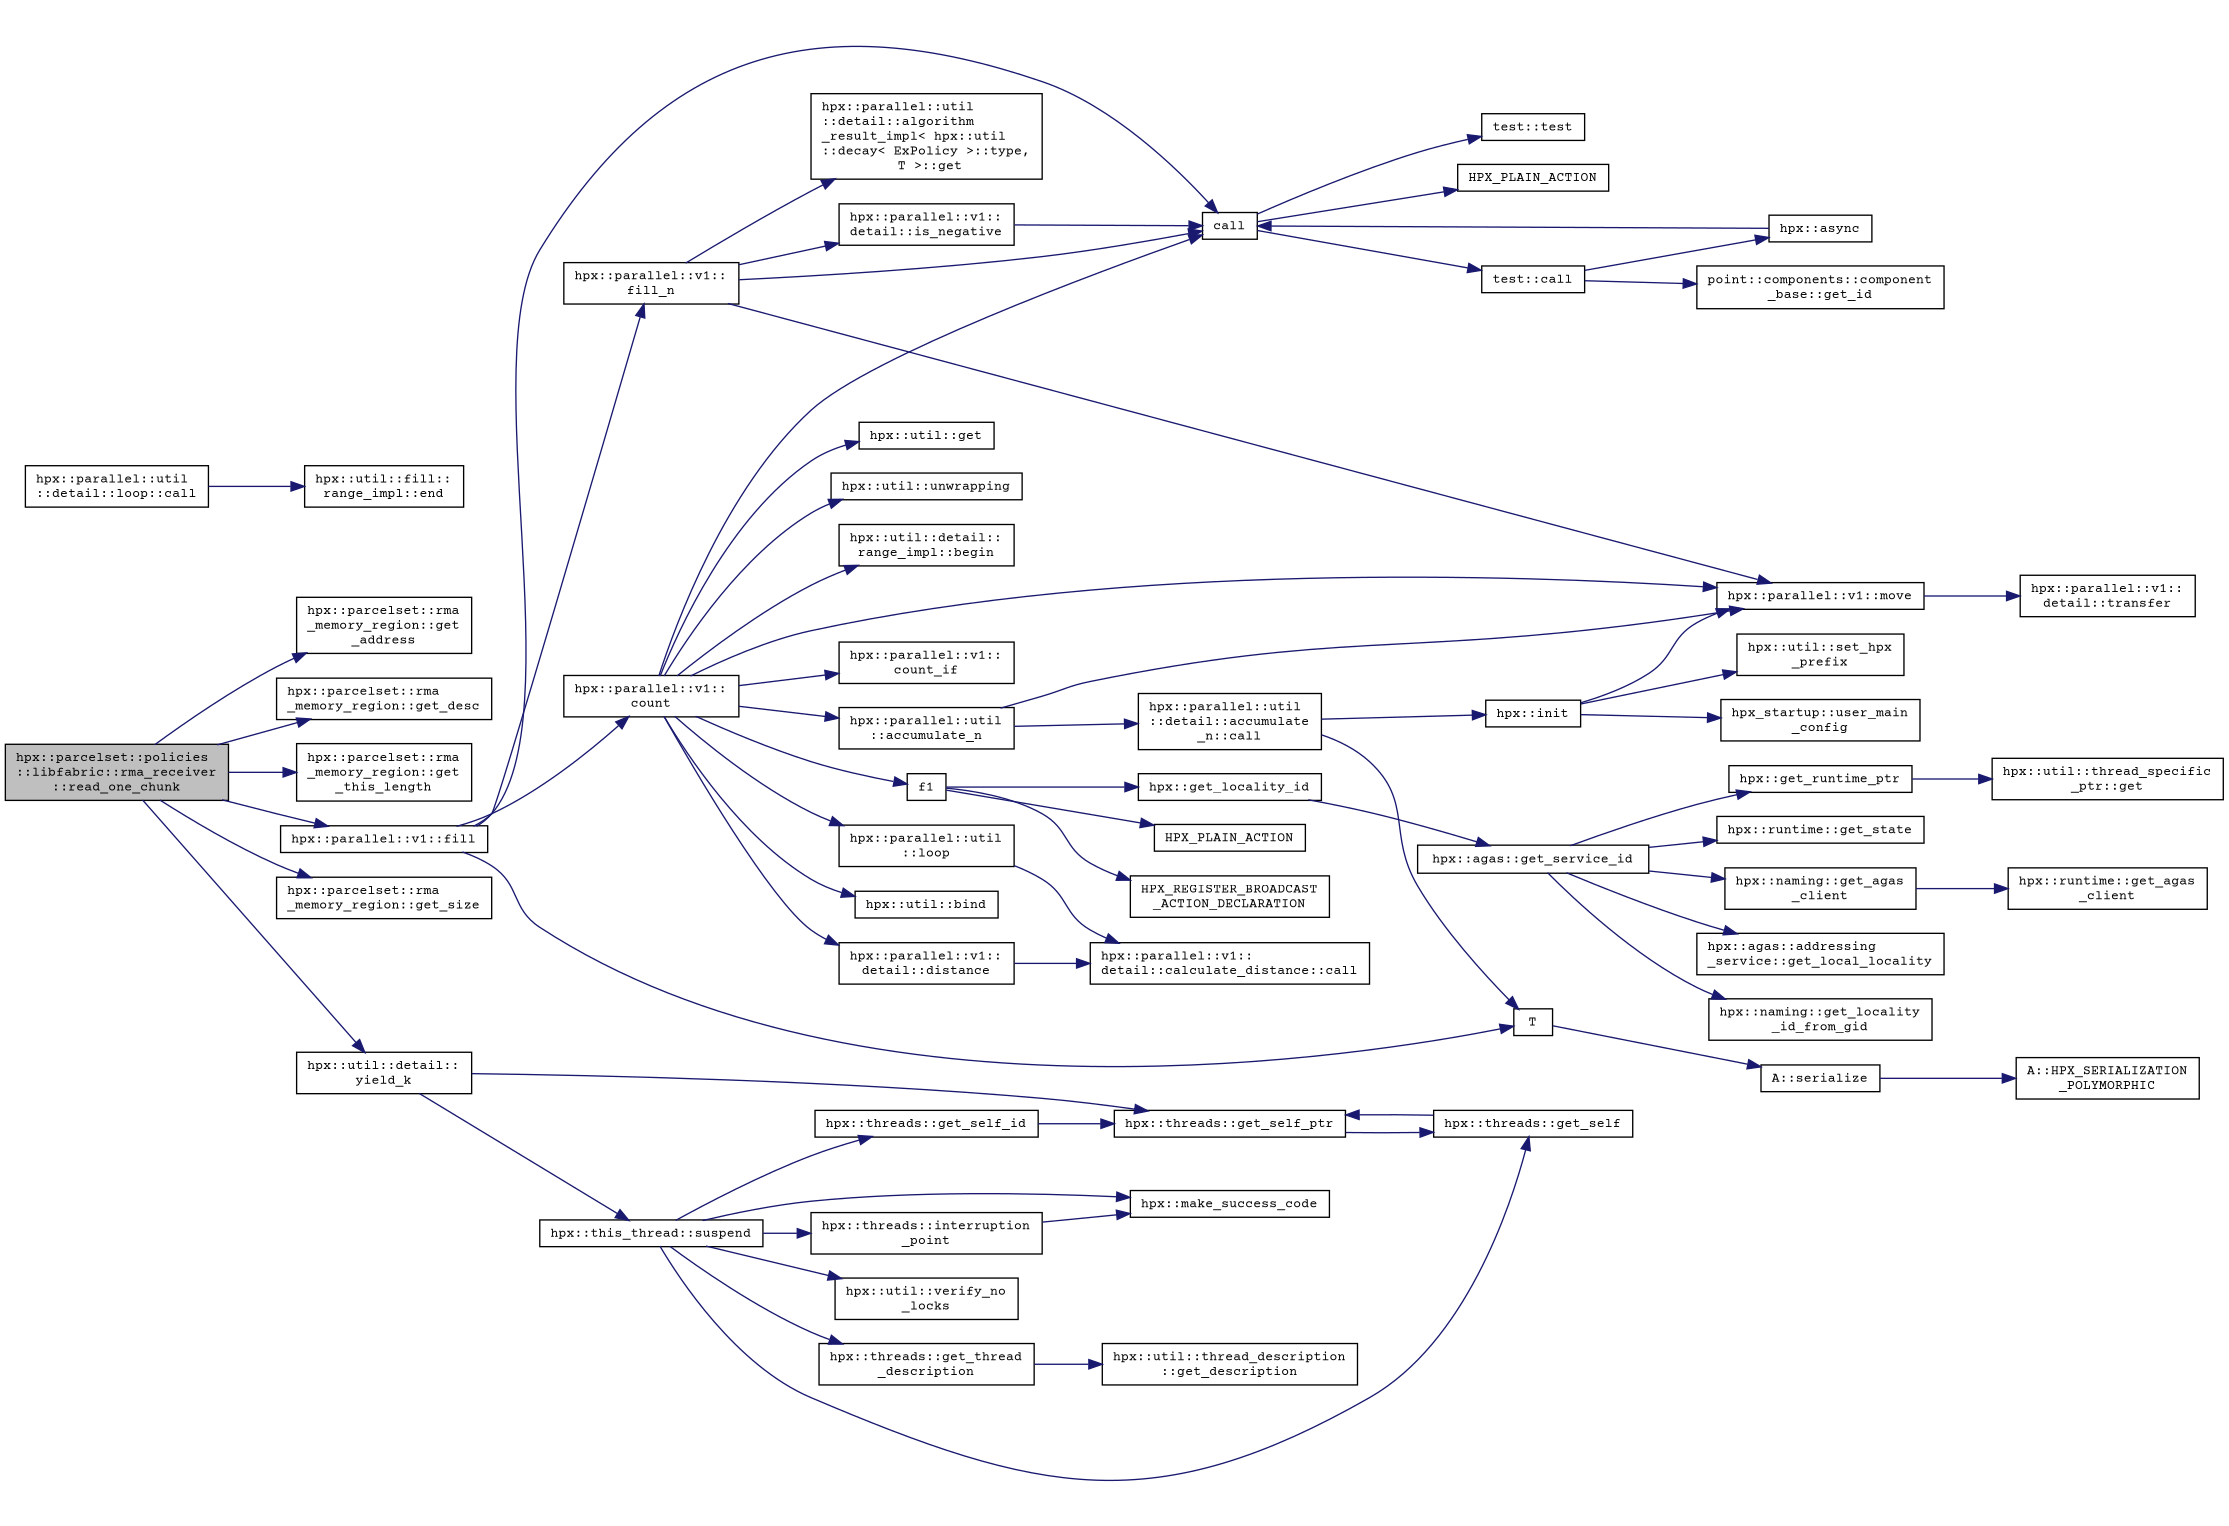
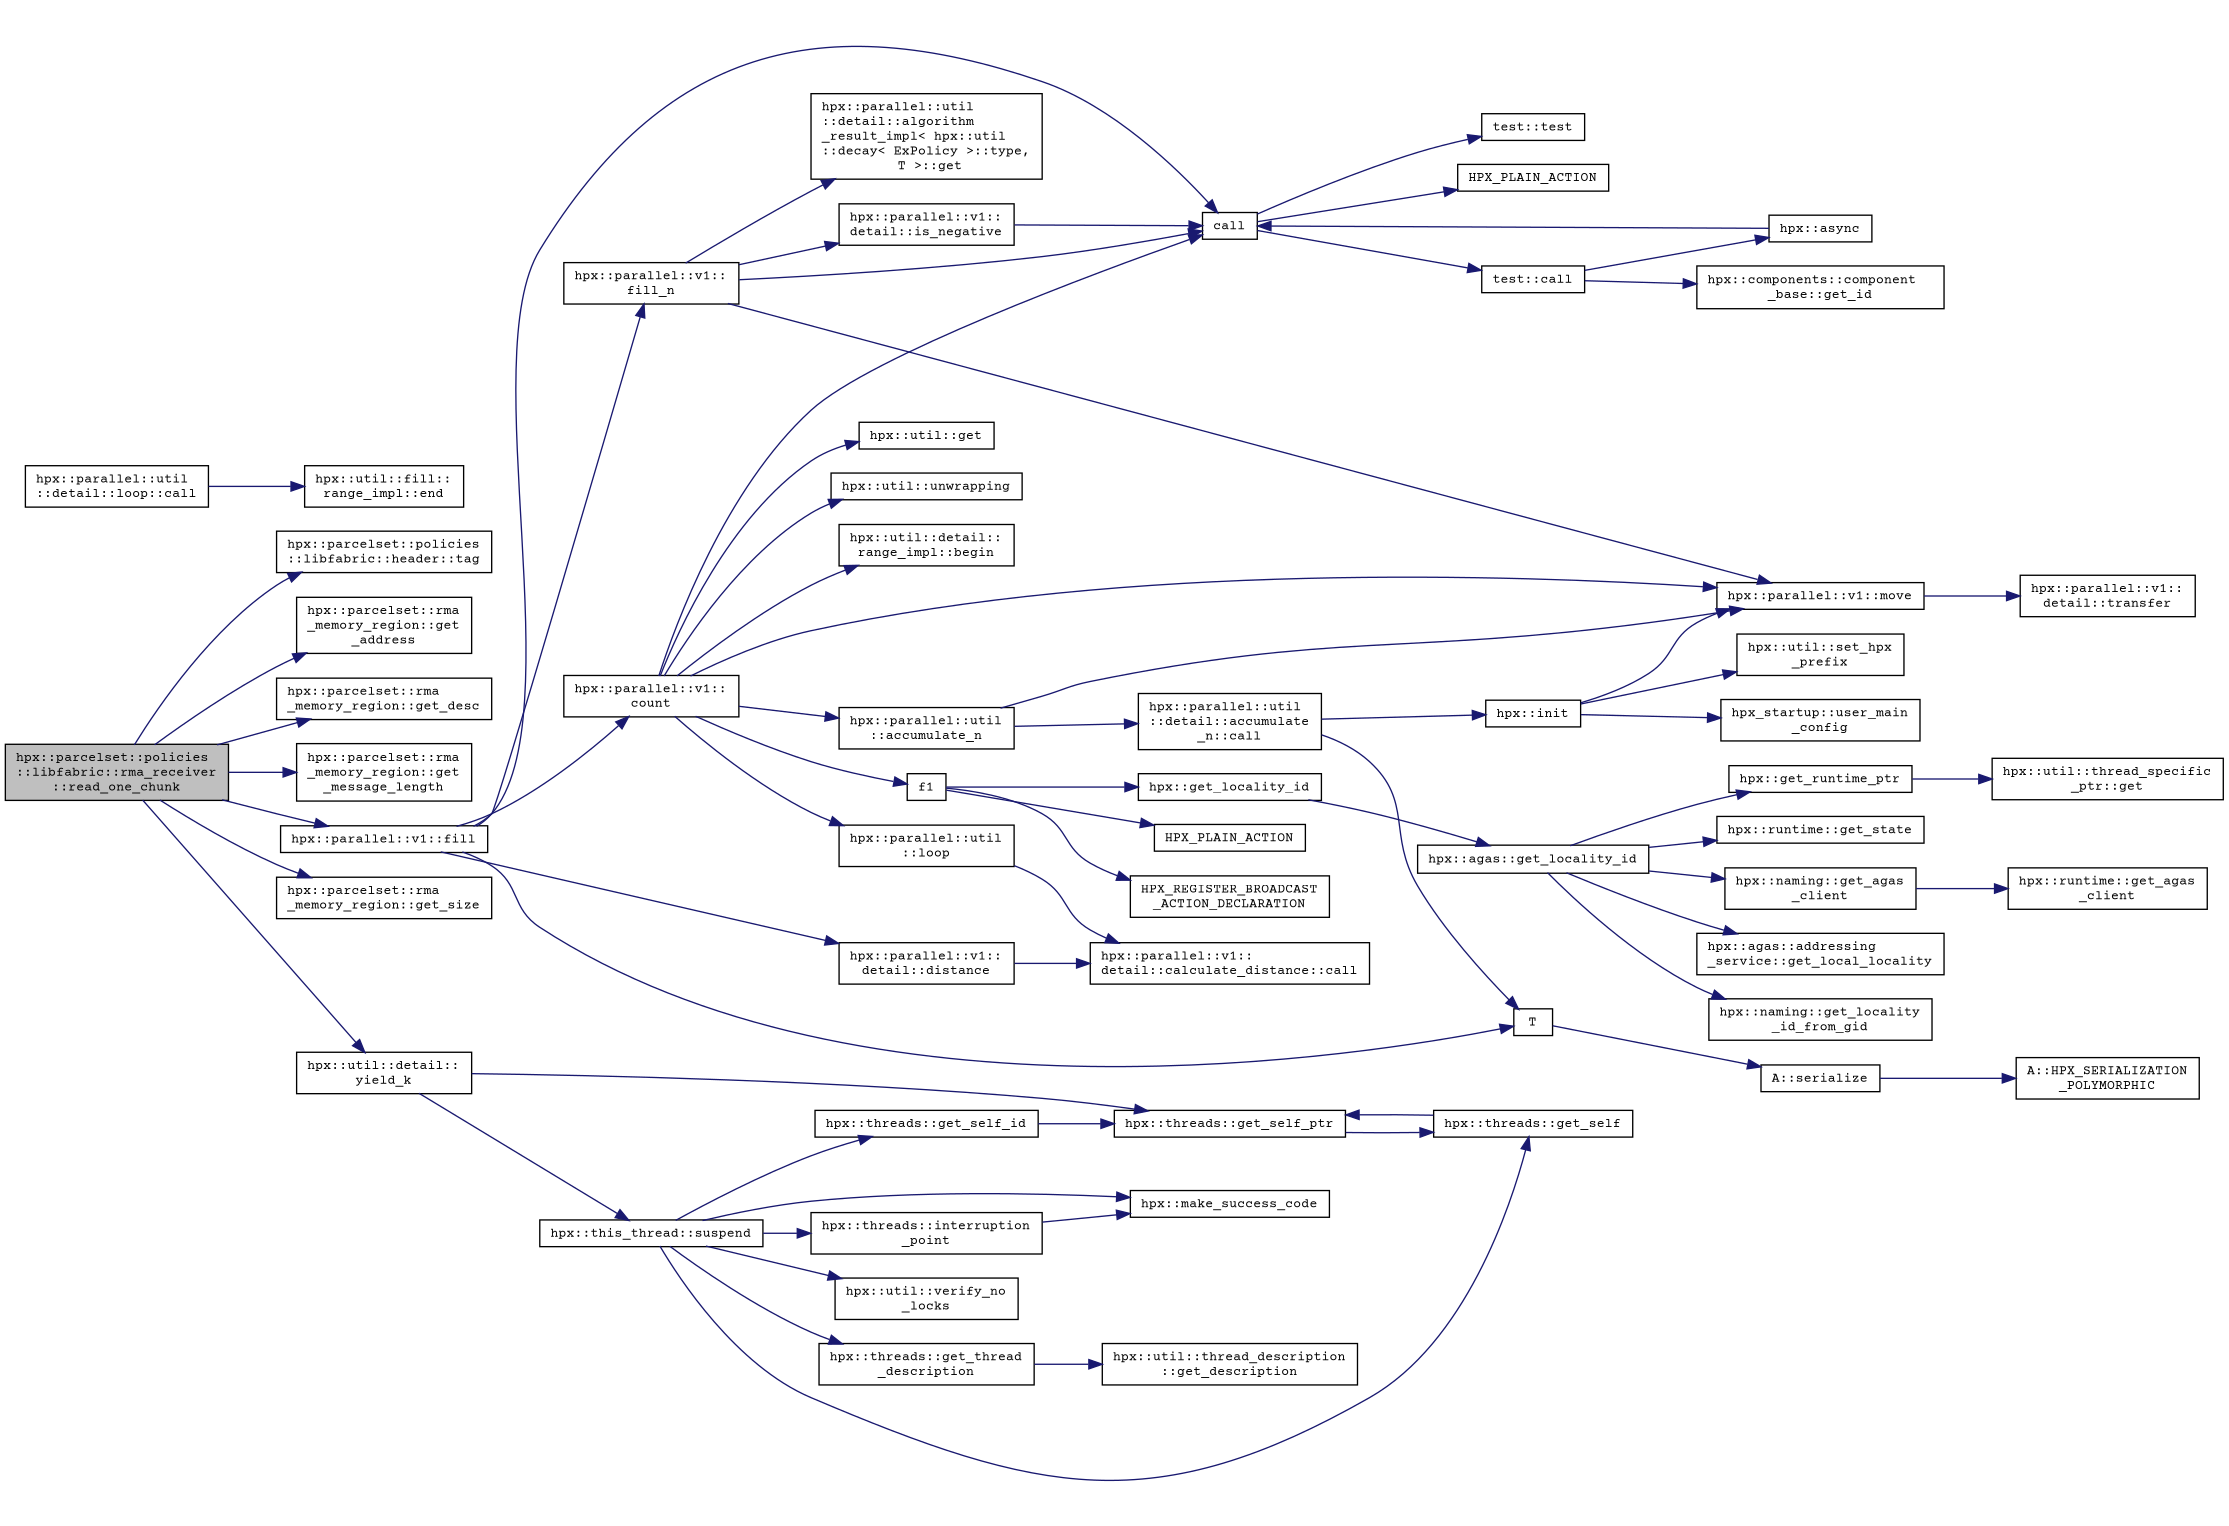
node "point::components::component _base::get_id": label "point::components::component _base::get_id" -> "hpx::components::component _base::get_id"
node "hpx::parcelset::policies ::libfabric::header::tag": added
node "hpx::parallel::v1:: count_if": removed
node "hpx::parcelset::rma _memory_region::get _this_length": label "hpx::parcelset::rma _memory_region::get _this_length" -> "hpx::parcelset::rma _memory_region::get _message_length"
edge "hpx::parallel::v1:: count" -> "hpx::parallel::v1:: detail::distance": now "hpx::parallel::v1::fill" -> "hpx::parallel::v1:: detail::distance"
node "hpx::agas::get_service_id": label "hpx::agas::get_service_id" -> "hpx::agas::get_locality_id"
node "hpx::util::bind": removed
